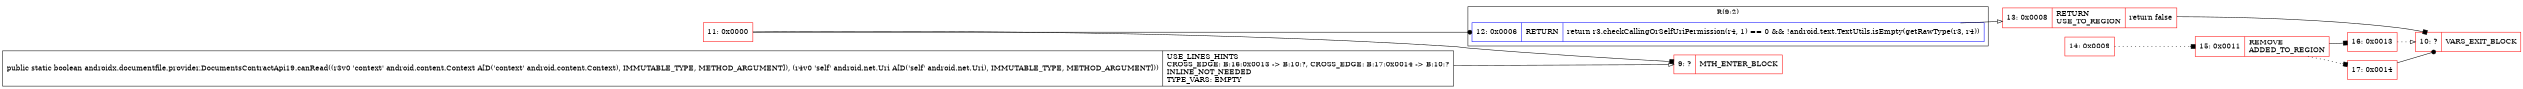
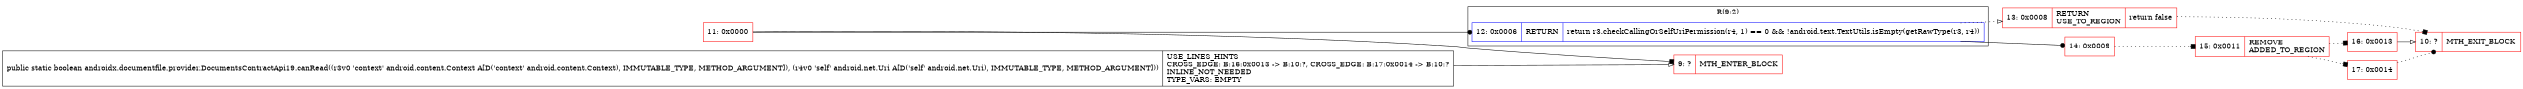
edge "13: 0x0008" -> "10: ?": style solid -> dotted
edge "12: 0x0006" -> "13: 0x0008": style solid -> dotted
edge "16: 0x0013" -> "10: ?": style dotted -> solid
node "10: ?": text "VARS_EXIT_BLOCK" -> "MTH_EXIT_BLOCK"
edge "12: 0x0006" -> "14: 0x0009": added
edge "15: 0x0011" -> "16: 0x0013": style solid -> dotted
edge "17: 0x0014" -> "10: ?": style solid -> dotted
